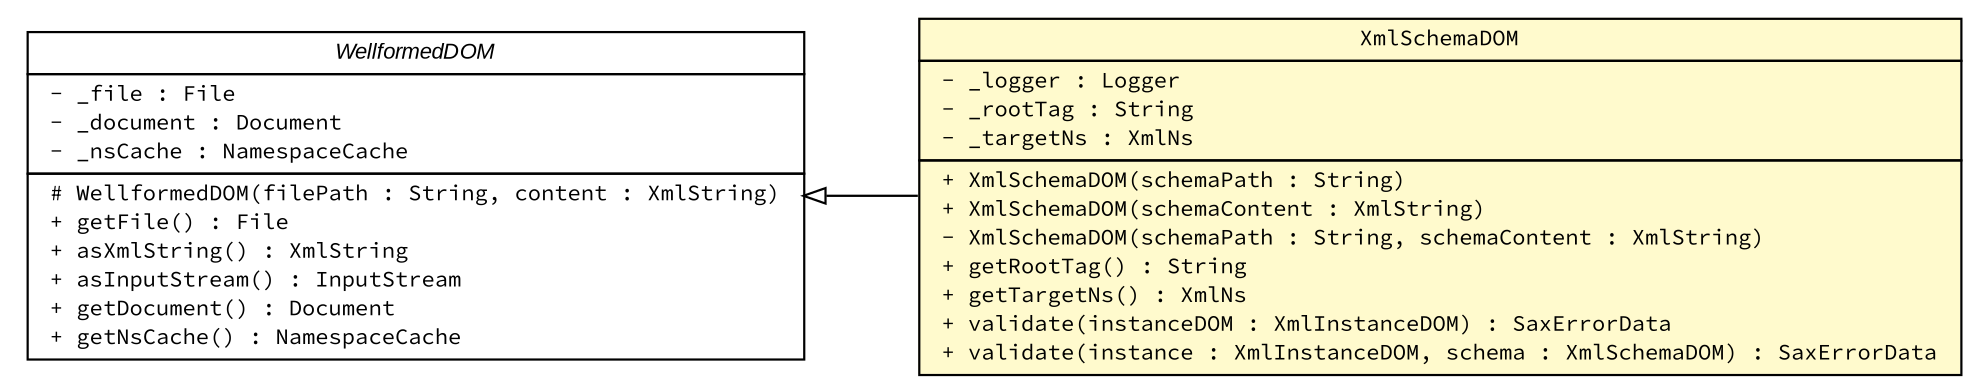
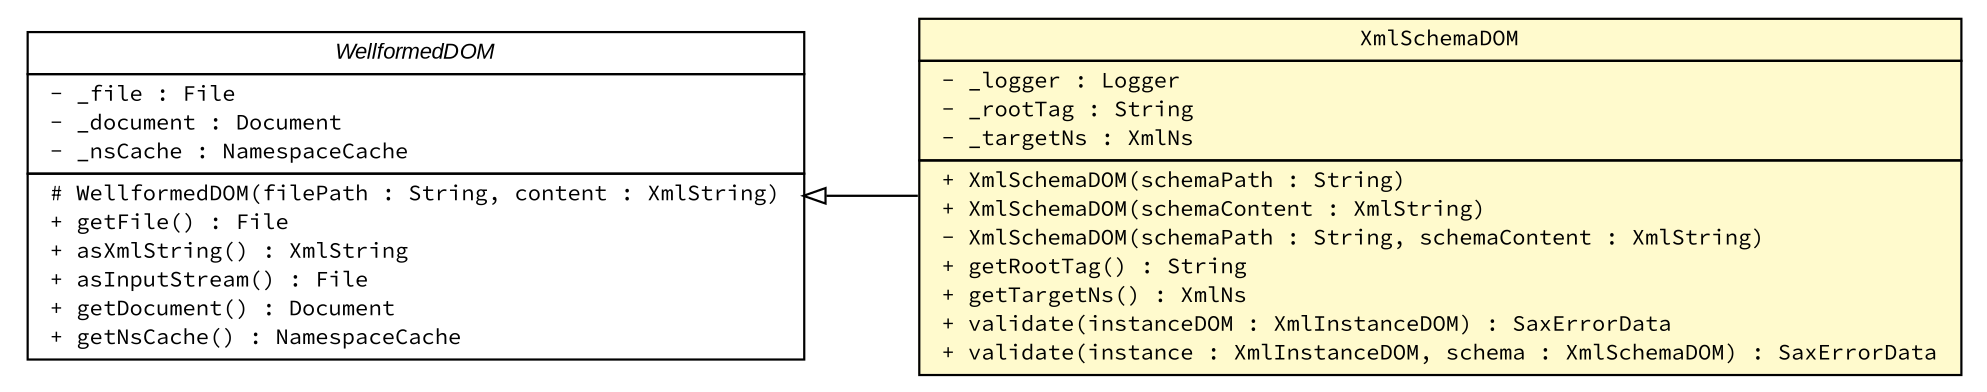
node "WellformedDOM": text "+ asInputStream() : InputStream" -> "+ asInputStream() : File"
